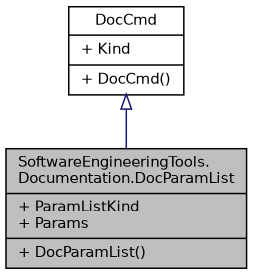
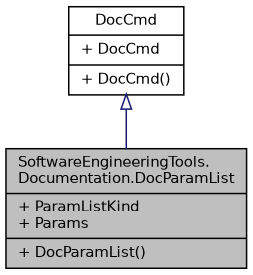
node "DocCmd": text "+ Kind" -> "+ DocCmd"
